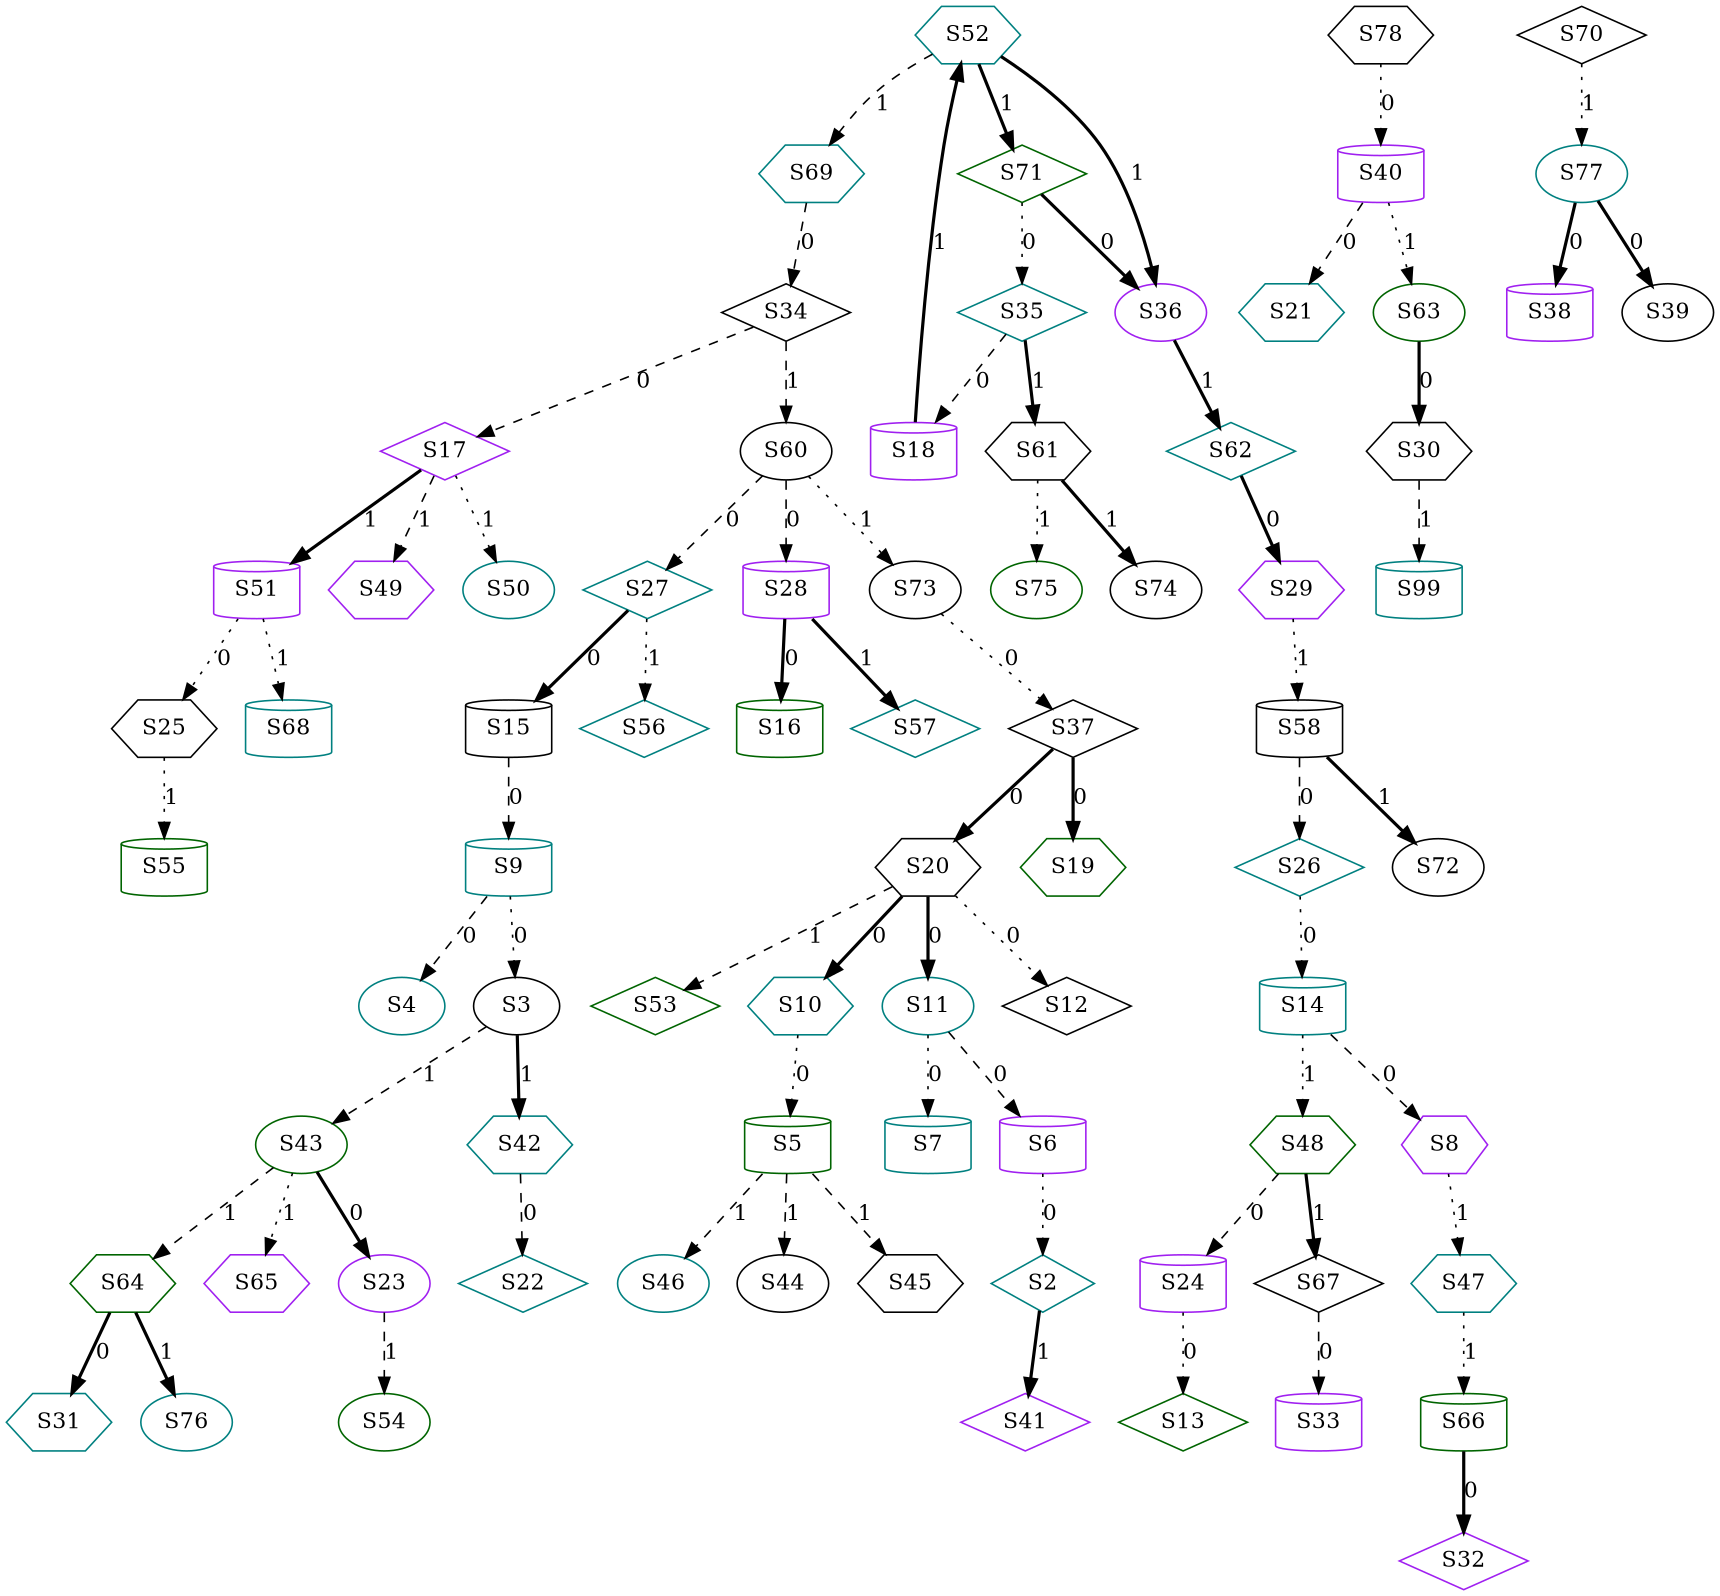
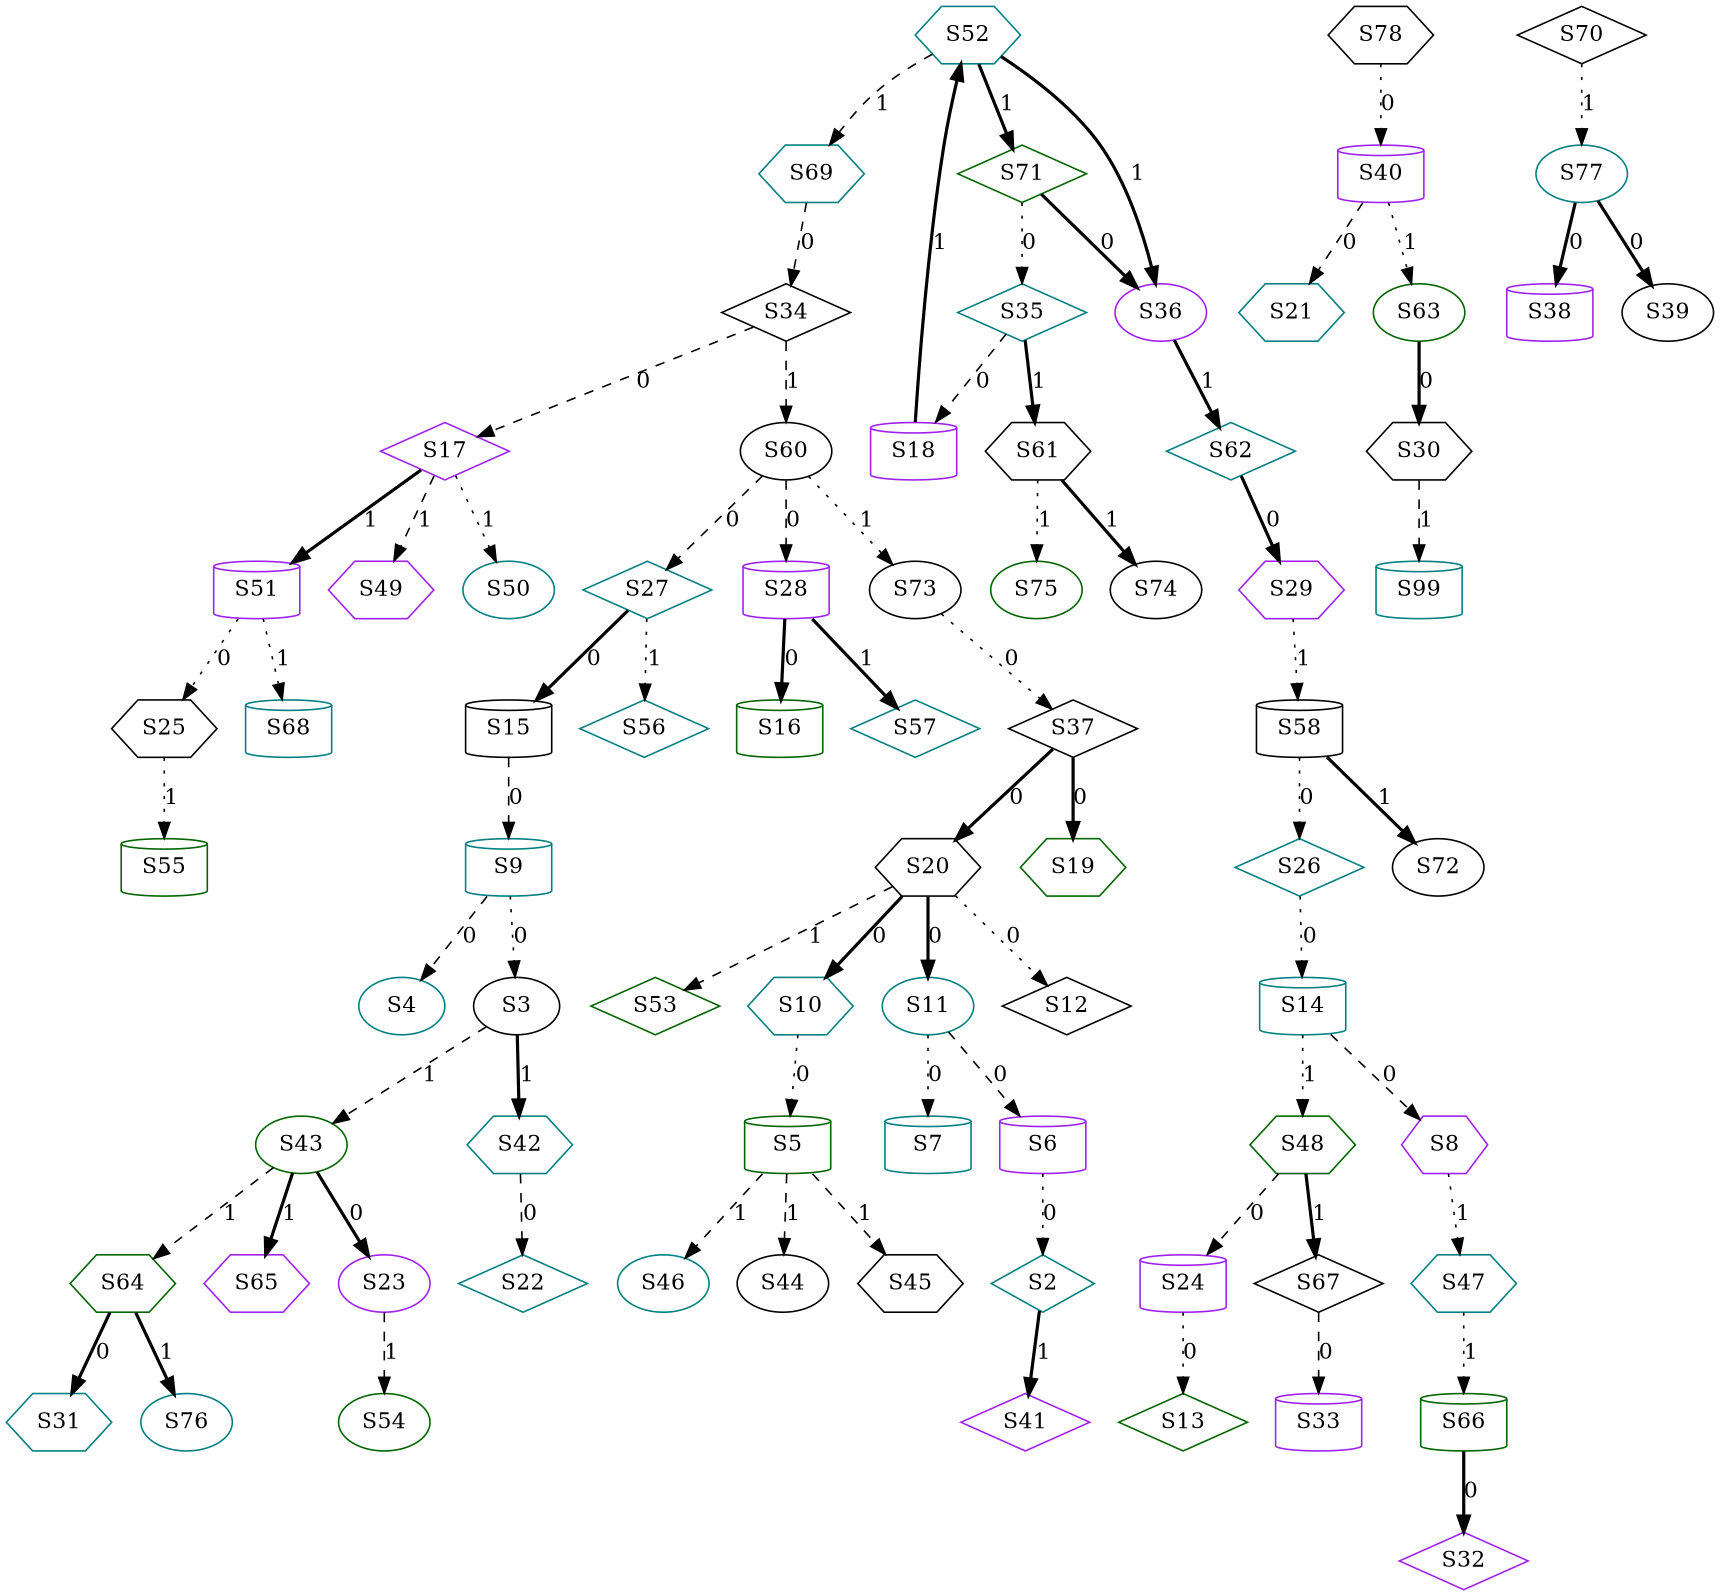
edge "S58" -> "S26": style dashed -> dotted
edge "S43" -> "S65": style dotted -> bold
